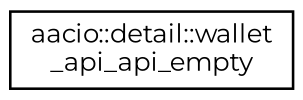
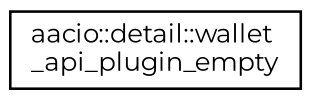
node "aacio::detail::wallet _api_api_empty": label "aacio::detail::wallet _api_api_empty" -> "aacio::detail::wallet _api_plugin_empty"
